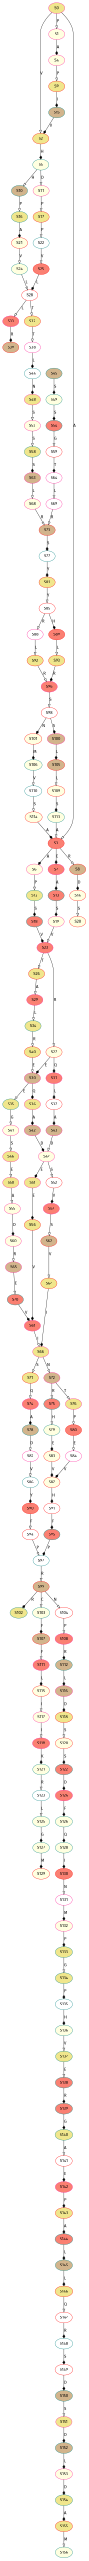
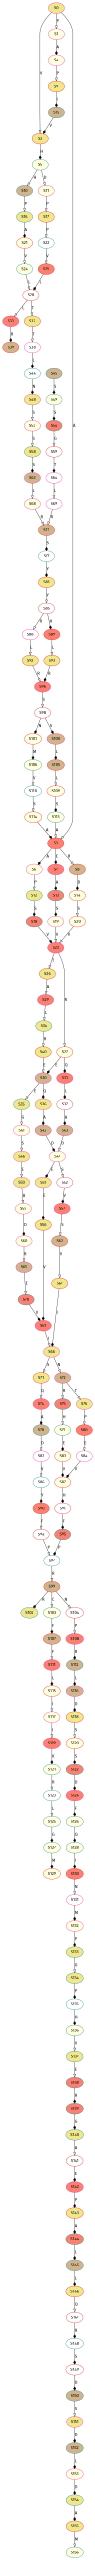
edge "S20" -> "S23": added, label "V"
